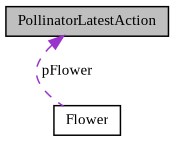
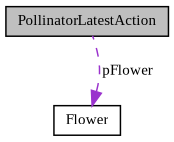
edge "Flower" -> "PollinatorLatestAction": reversed
